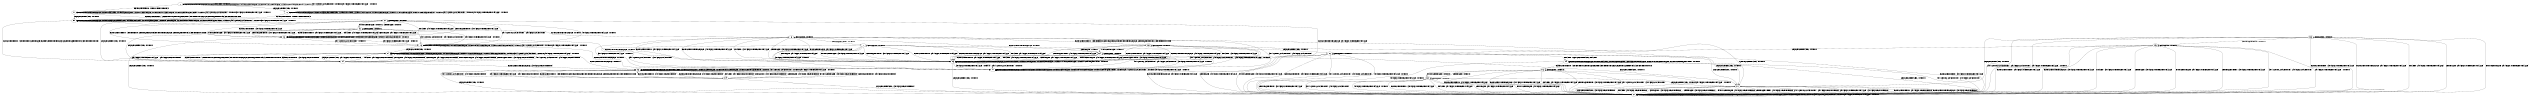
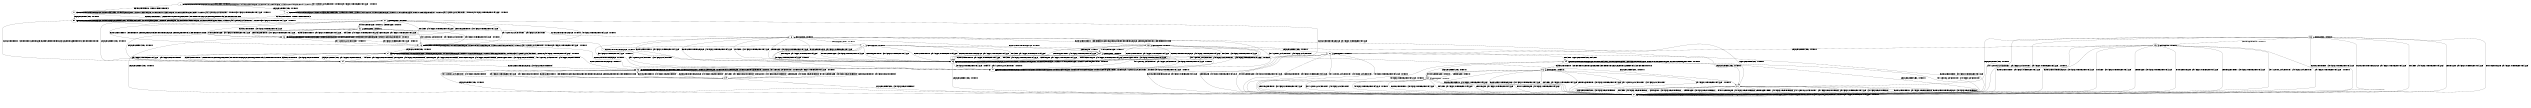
edge "s8" -> "s11": removed, label "CHANGE_CIPHER_SPEC / TIMEOUT"
edge "s6" -> "s11": label "WARNING_CIPHER_SPEC / TIMEOUT" -> "CHANGE_CIPHER_SPEC / TIMEOUT"
edge "s20" -> "s11": now "s20" -> "s9"
